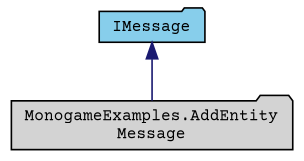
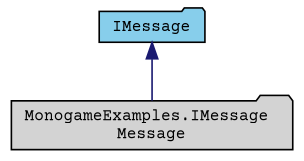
node "MonogameExamples.AddEntity Message": label "MonogameExamples.AddEntity Message" -> "MonogameExamples.IMessage Message"
